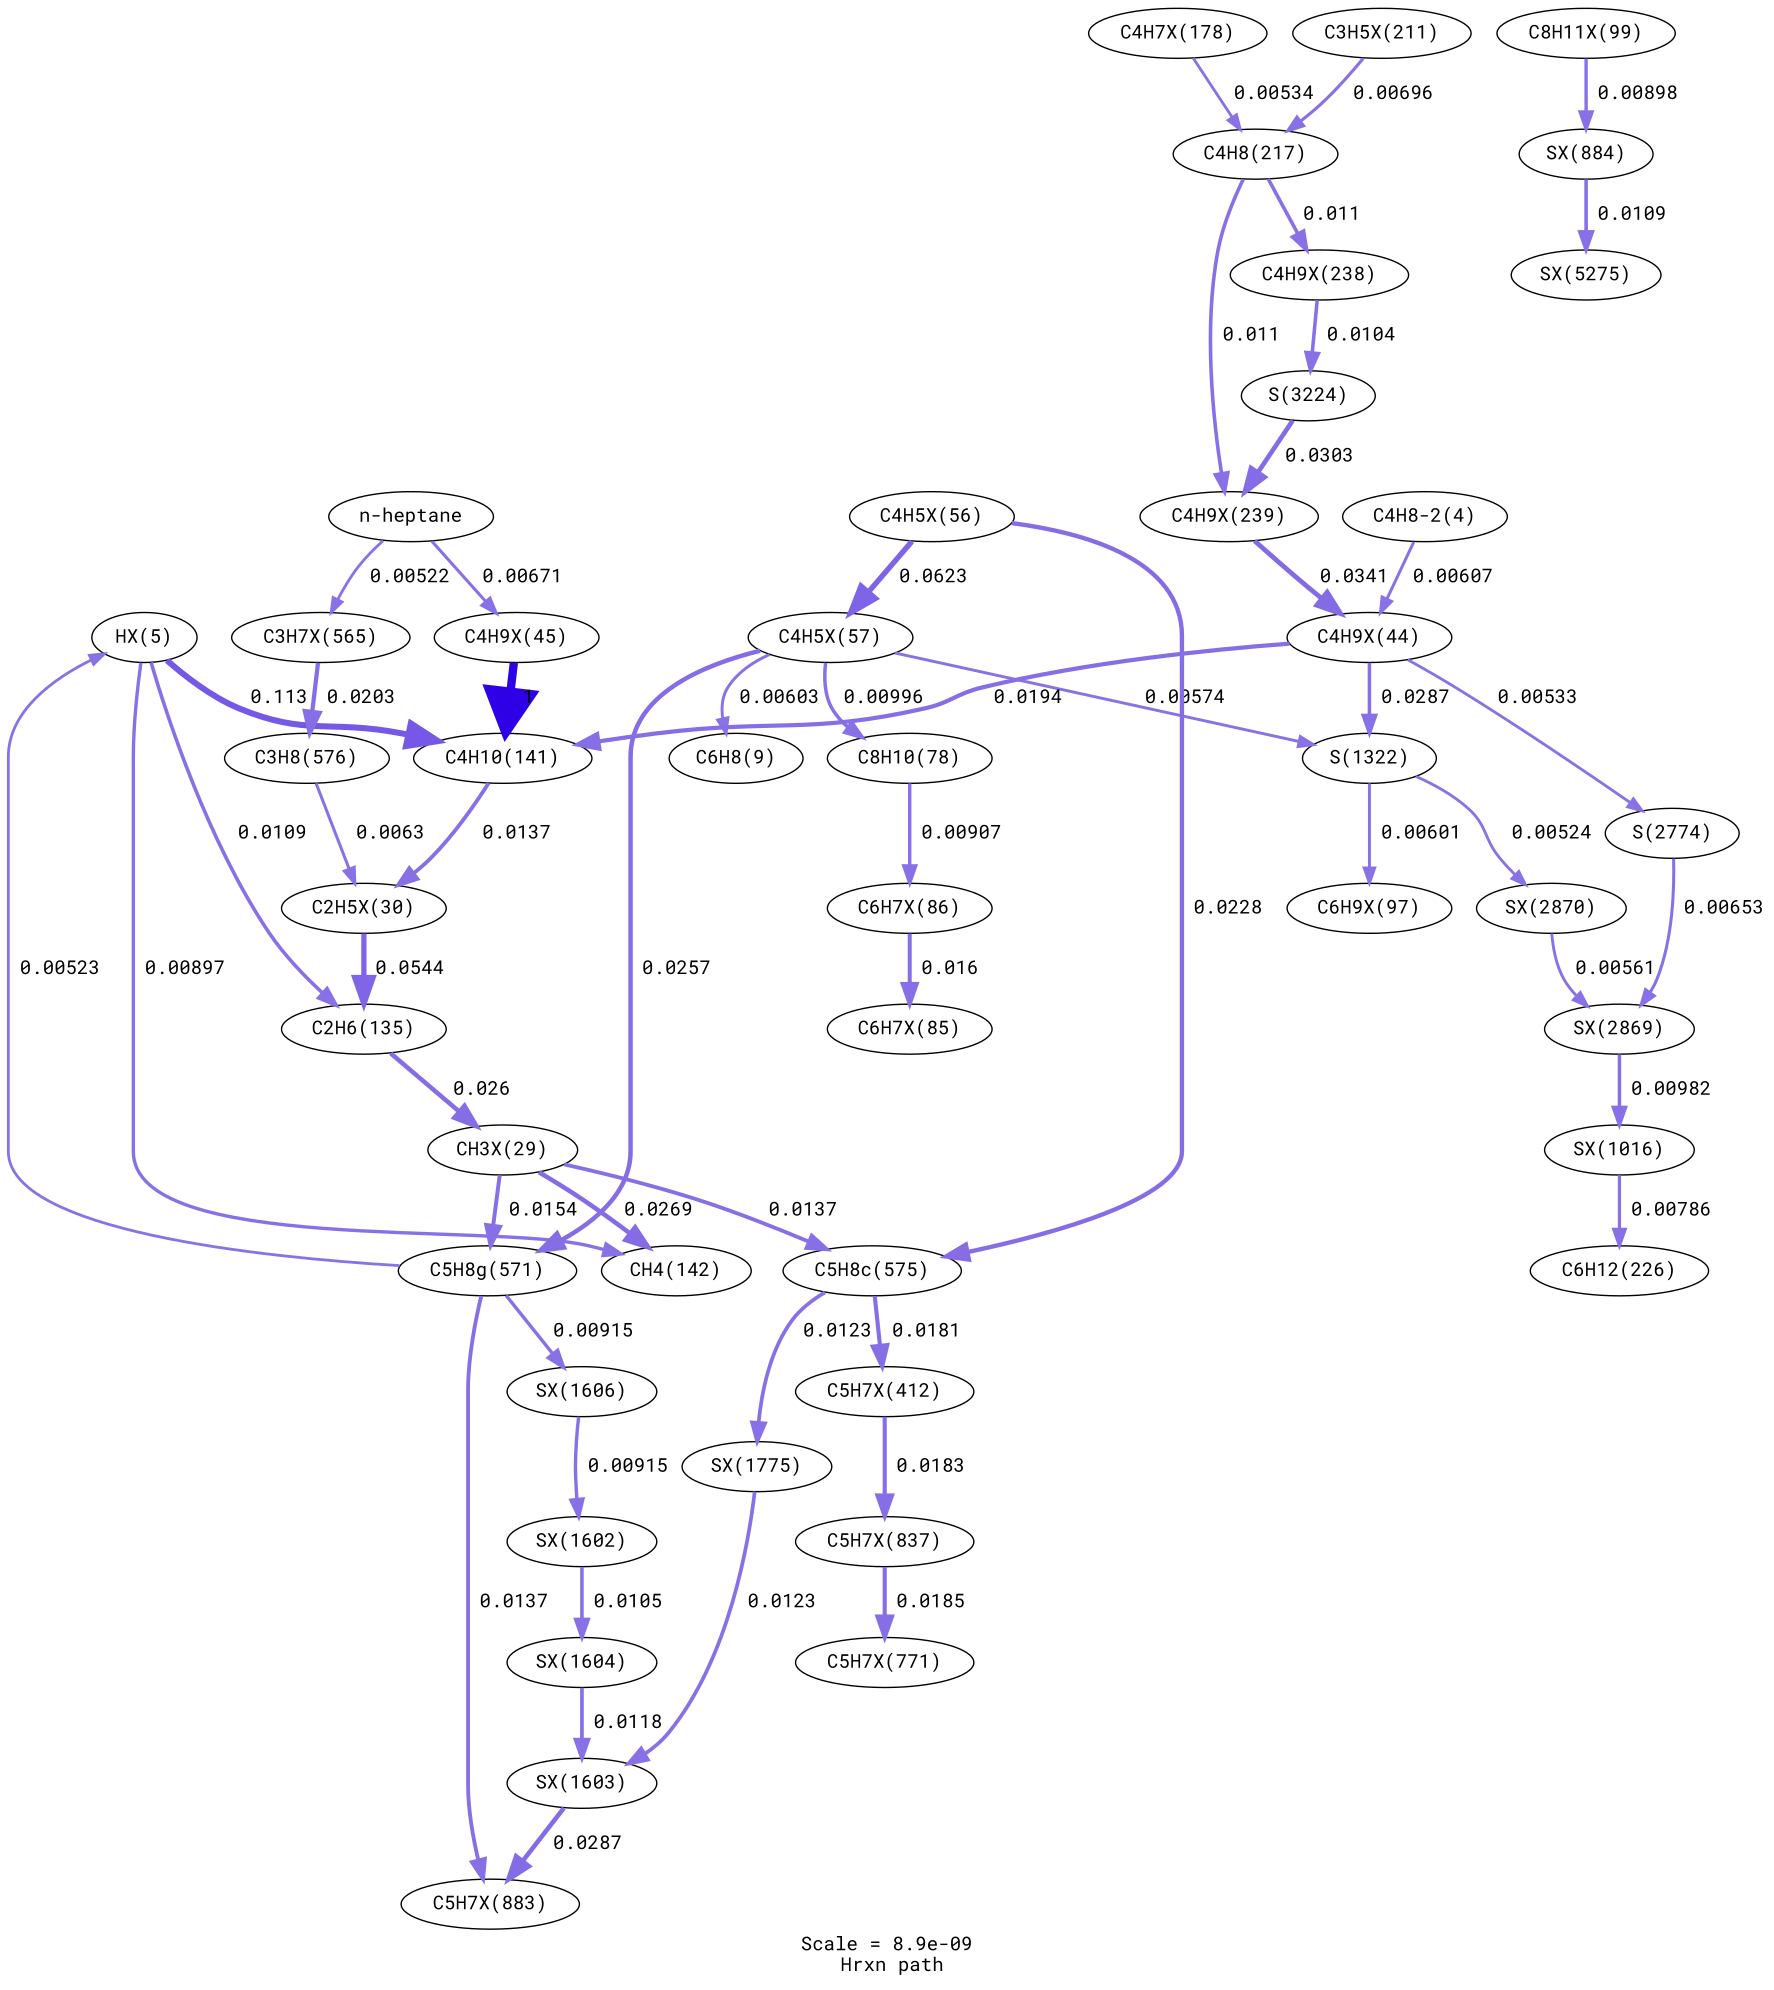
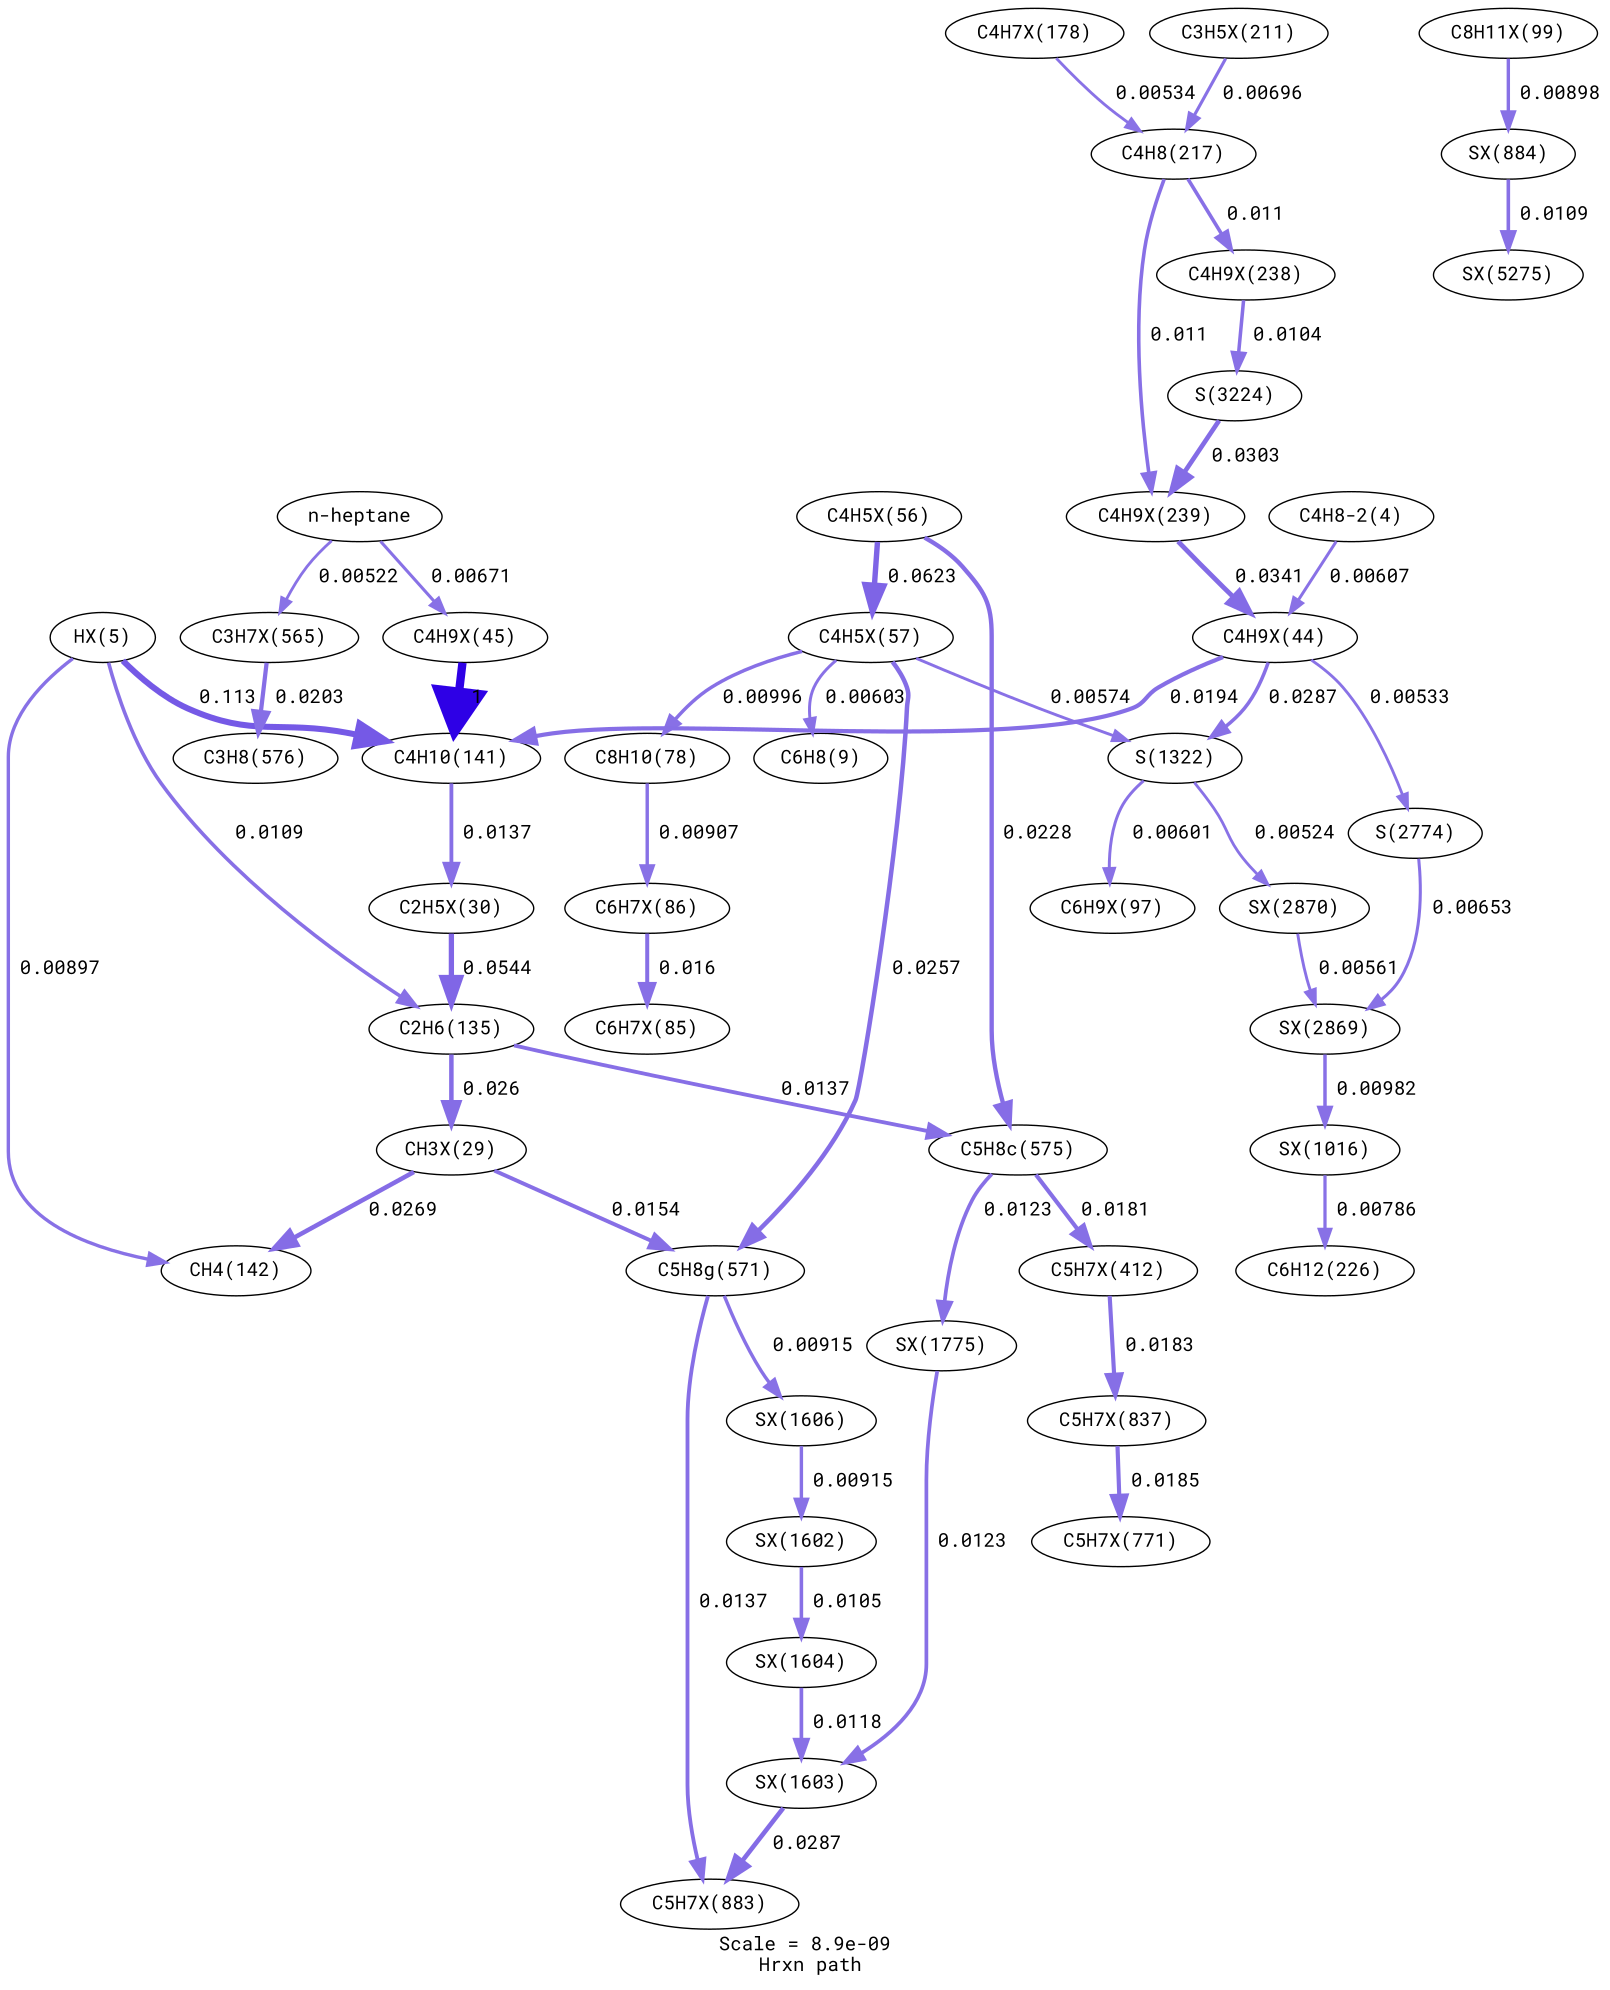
edge "C3H8(576)" -> "C2H5X(30)": removed, label "0.0063"
edge "C5H8g(571)" -> "HX(5)": removed, label "0.00523"
edge "CH3X(29)" -> "C5H8c(575)": now "C2H6(135)" -> "C5H8c(575)"
